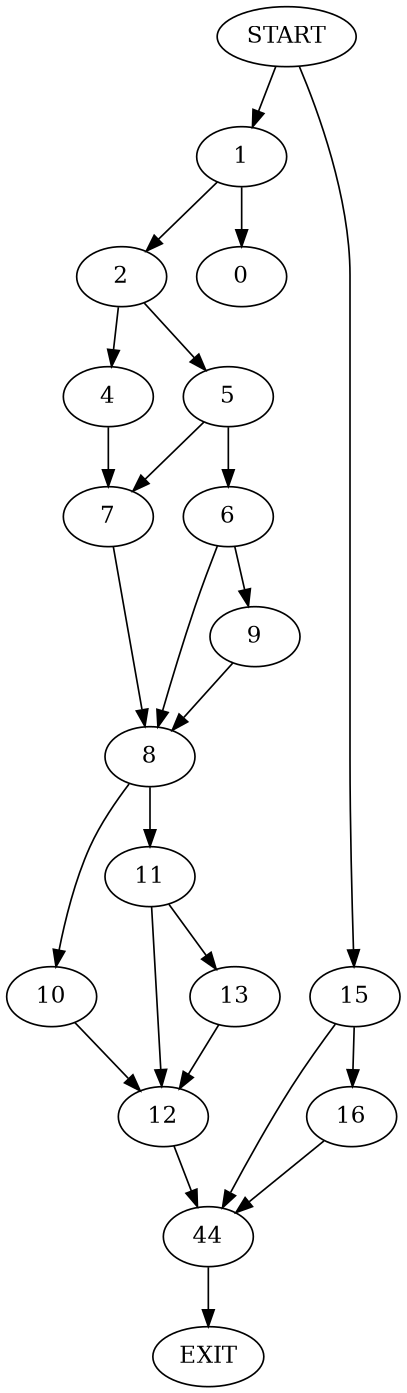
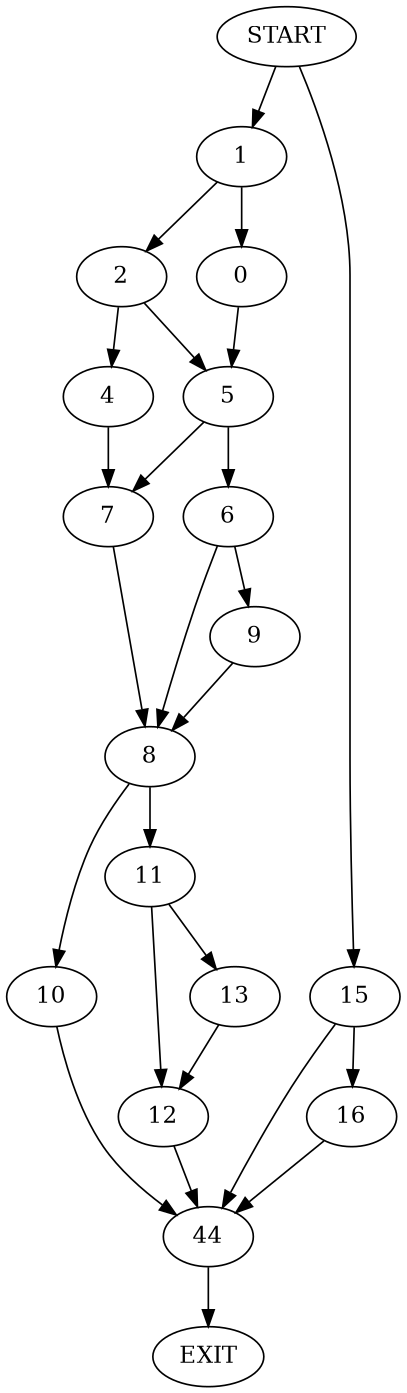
edge "0" -> "5": added
edge "10" -> "12": now "10" -> "44"
